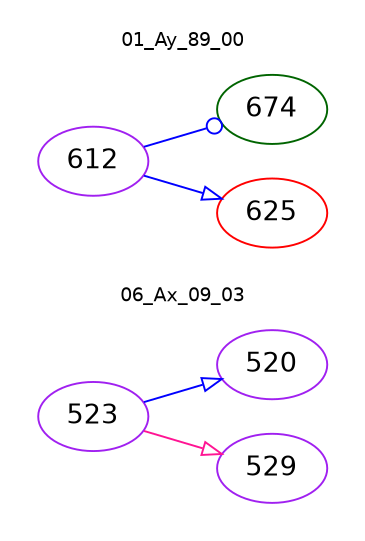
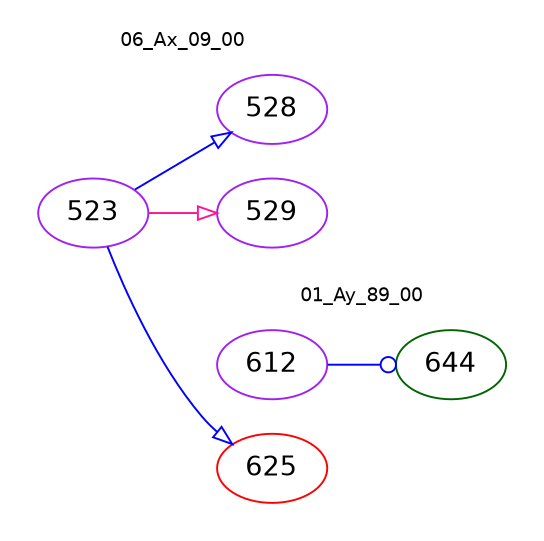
node "674": label "674" -> "644"
edge "612" -> "625": now "523" -> "625"
cluster "06_Ax_09_03": label "06_Ax_09_03" -> "06_Ax_09_00"
node "520": label "520" -> "528"
